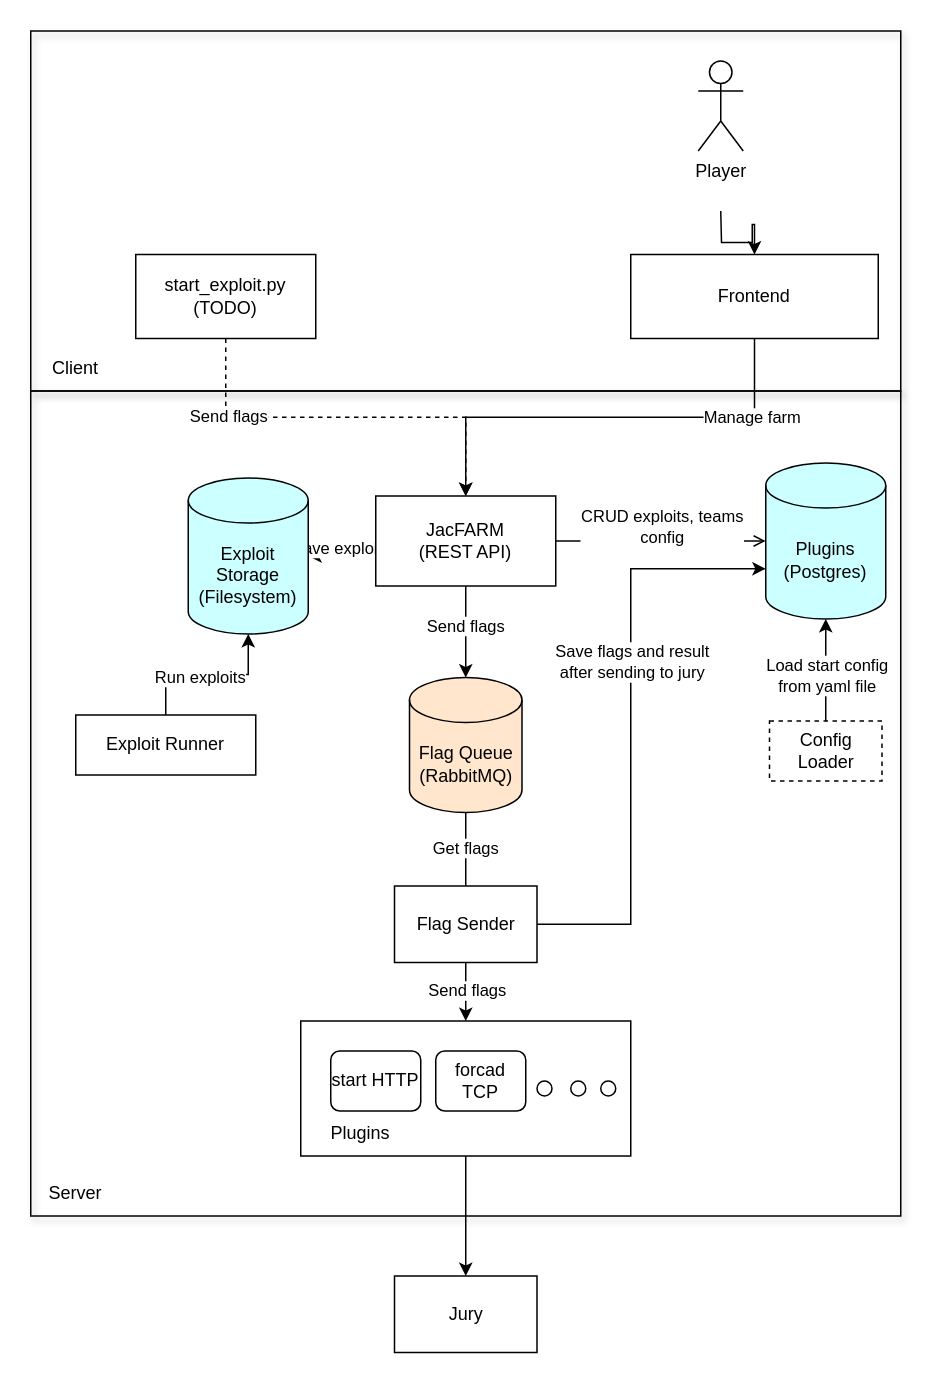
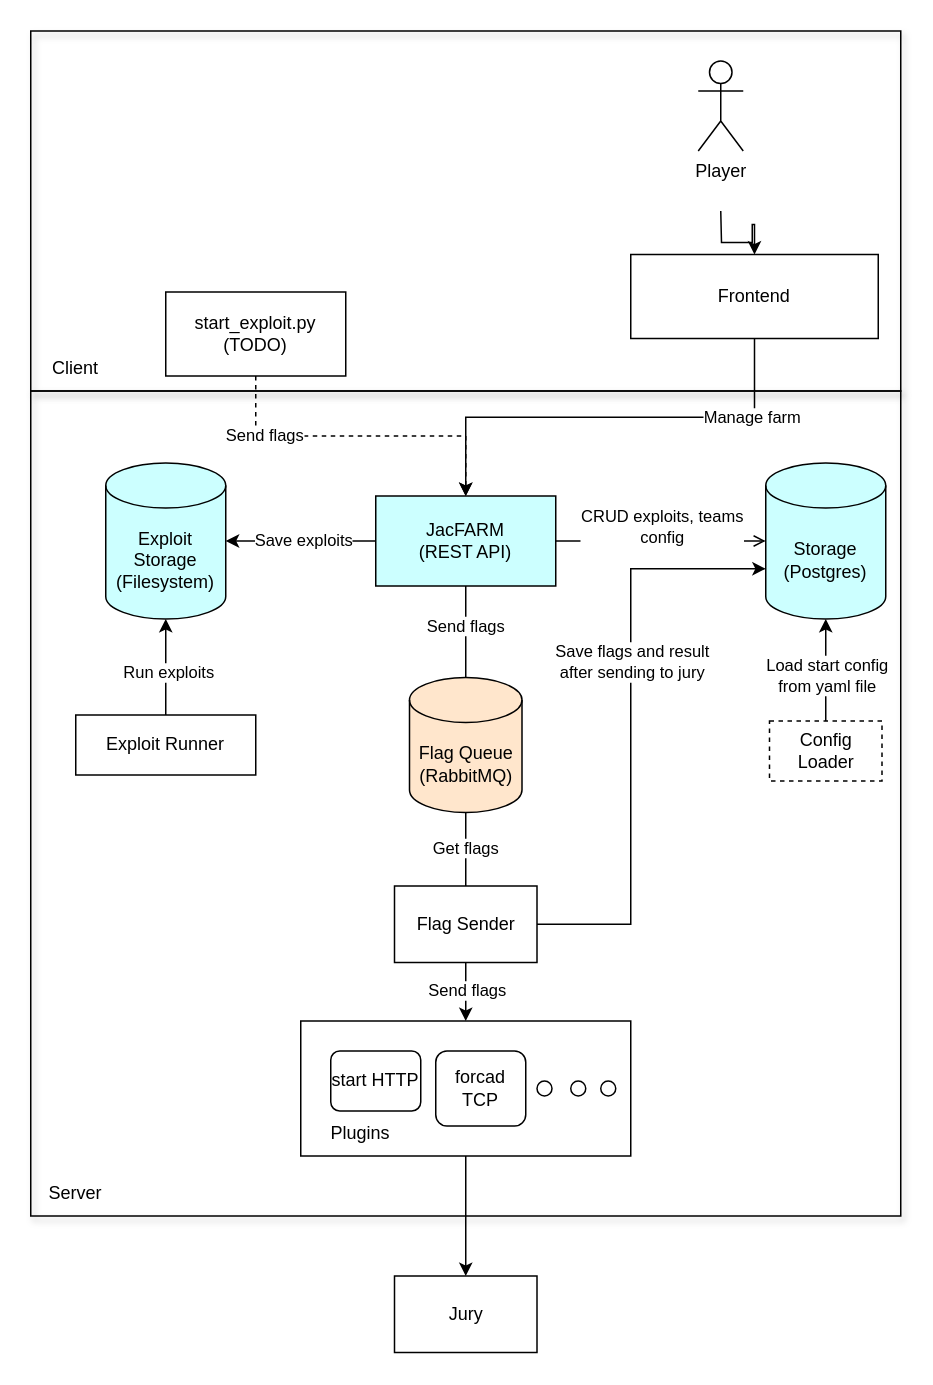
node "start_exploit.py (TODO)": moved (226, 296) -> (256, 334)
node "JacFARM (REST API)": fillcolor #ffffff -> #ccffff
node "Exploit Storage (Filesystem)": moved (248, 556) -> (166, 541)
node "Plugins (Postgres)": label "Plugins (Postgres)" -> "Storage (Postgres)"
edge "JacFARM (REST API)" -> "Flag Queue (RabbitMQ)": arrowhead classic -> none
node "forcad TCP": size 90x60 -> 90x75
